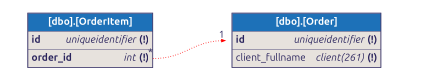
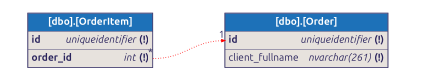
node "[dbo].[Order]": text "client(261)" -> "nvarchar(261)"
